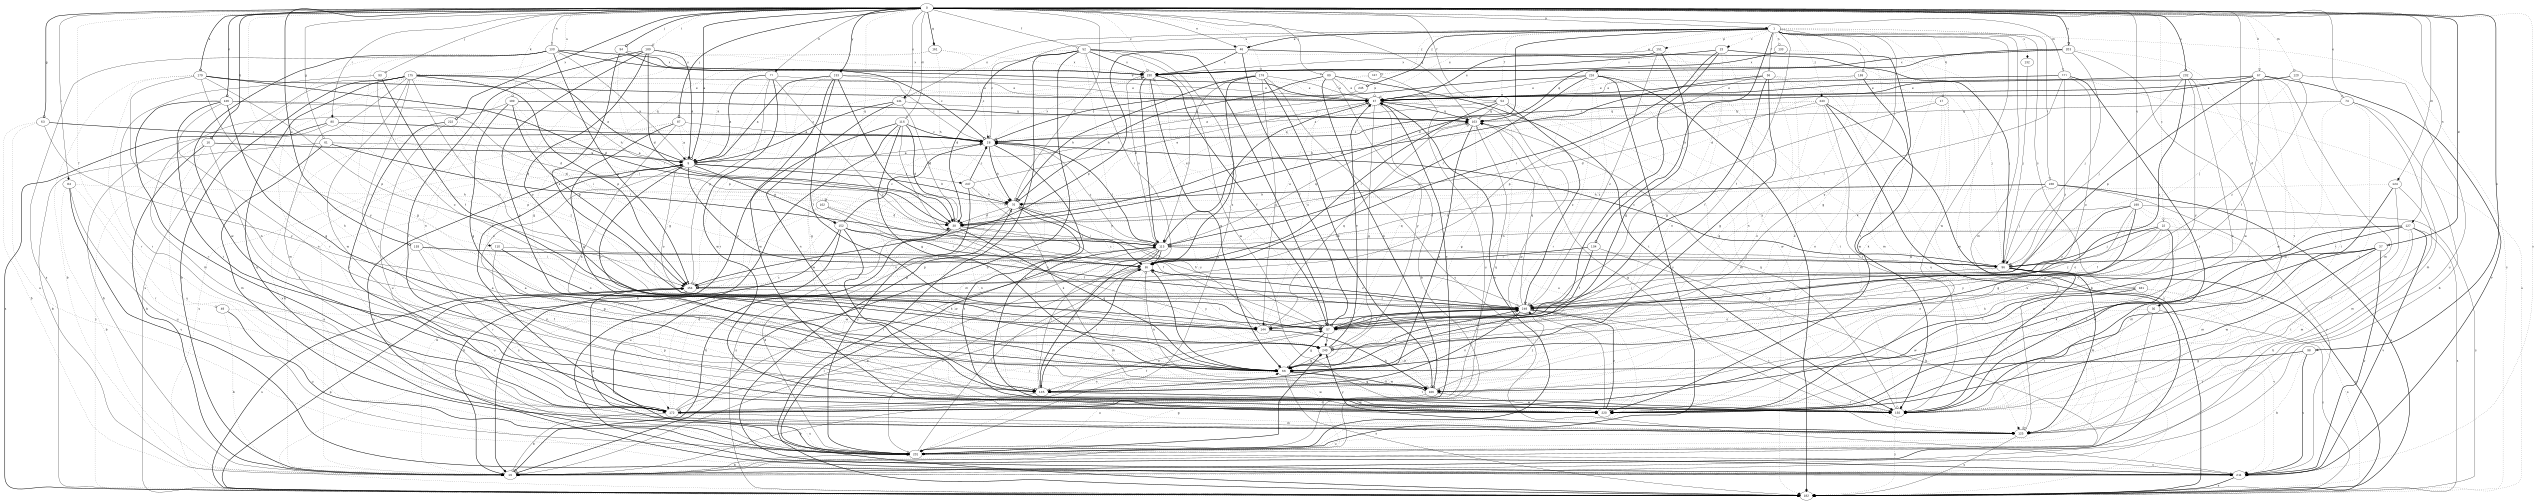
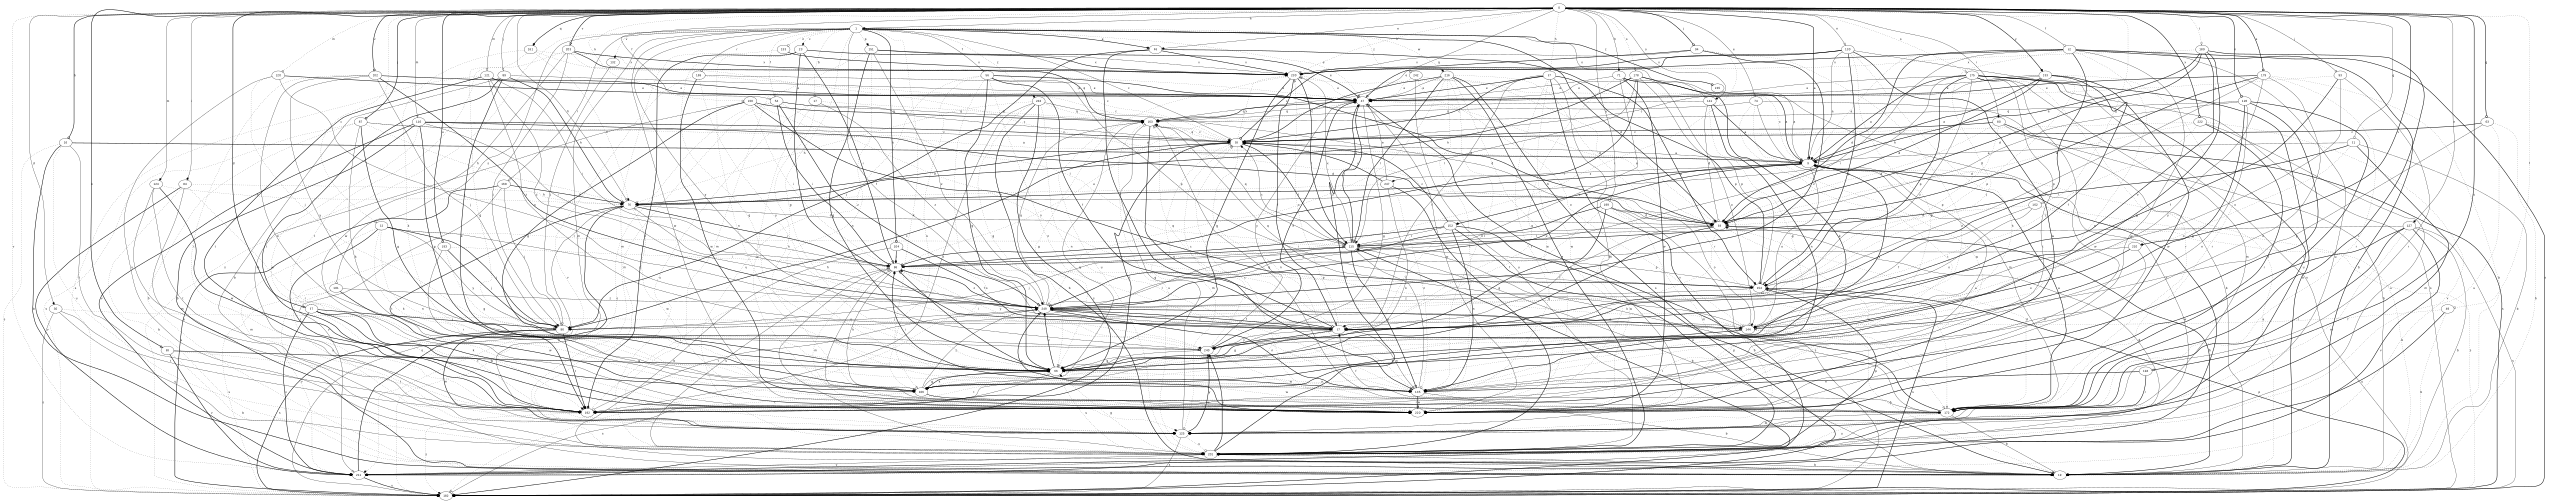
edge "0" -> "210": style dotted -> bold
edge "96" -> "249": reversed
node "194": added
